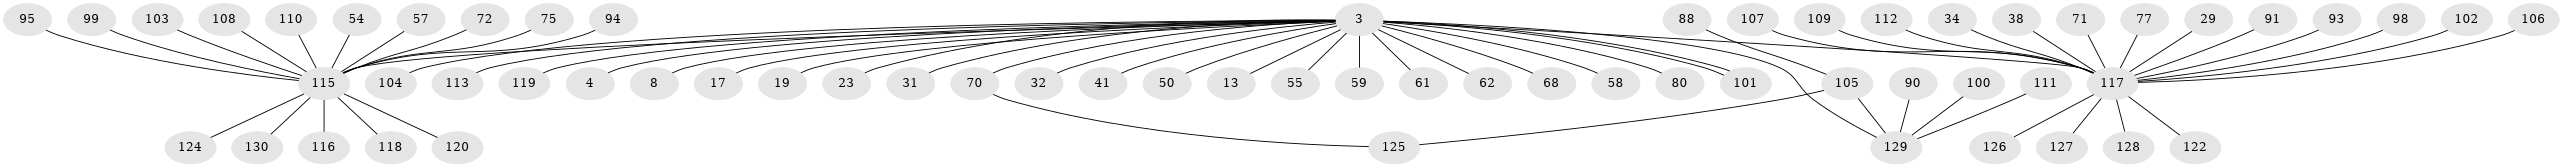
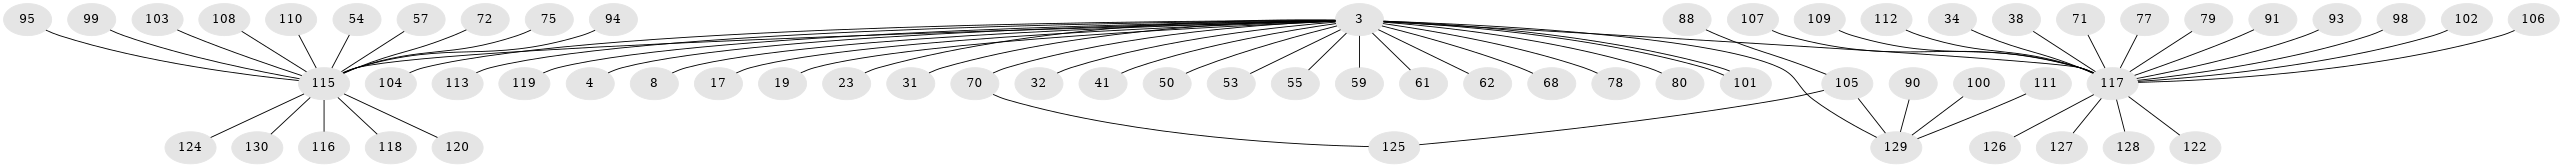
node "29": label "29" -> "79"
node "13": label "13" -> "53"
node "58": label "58" -> "78"
